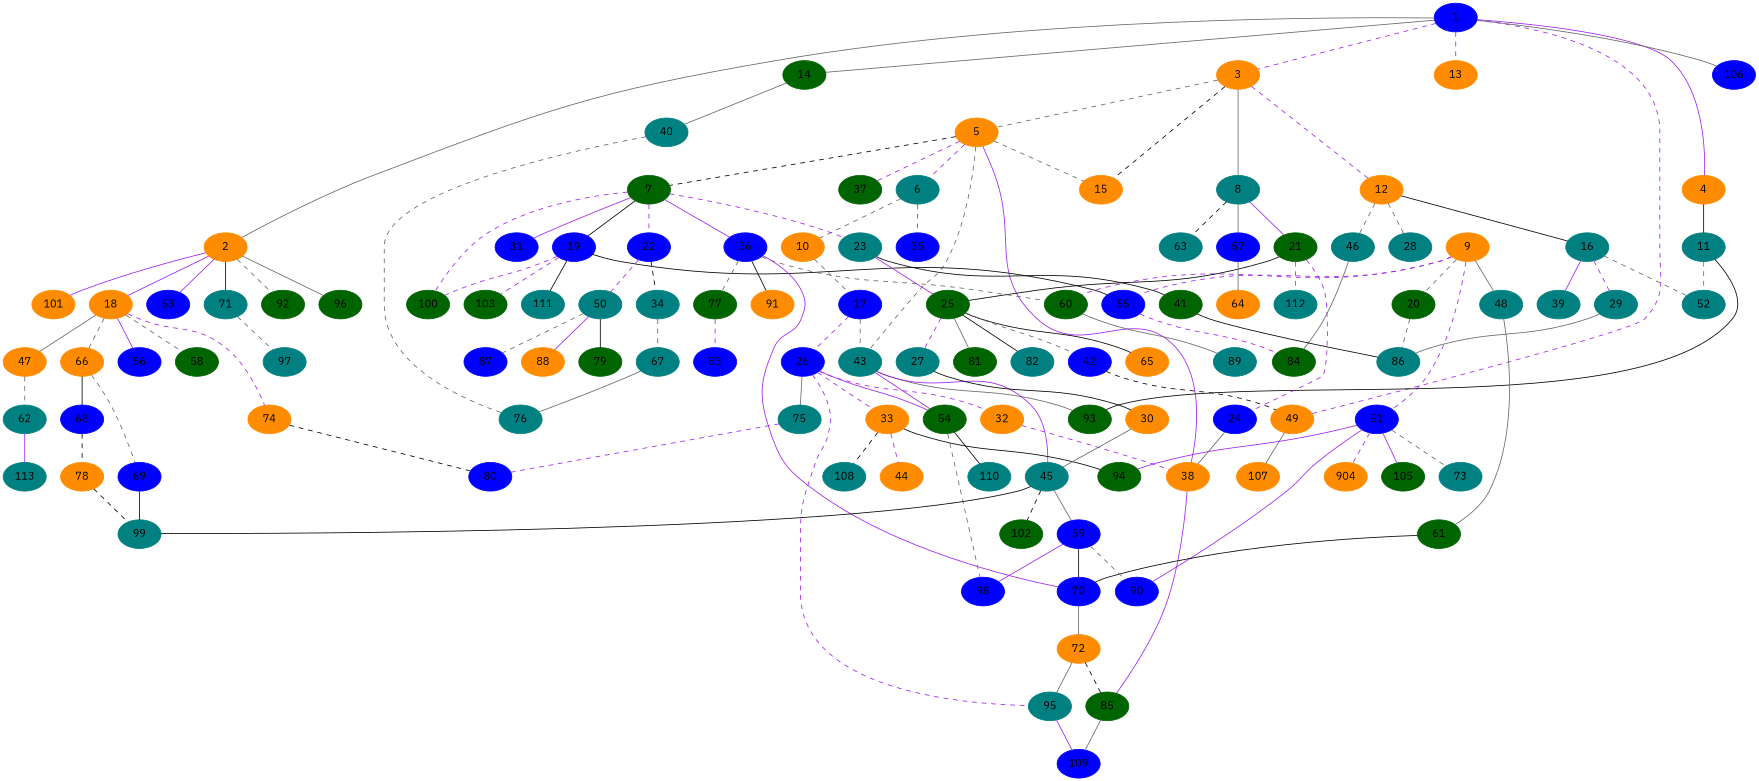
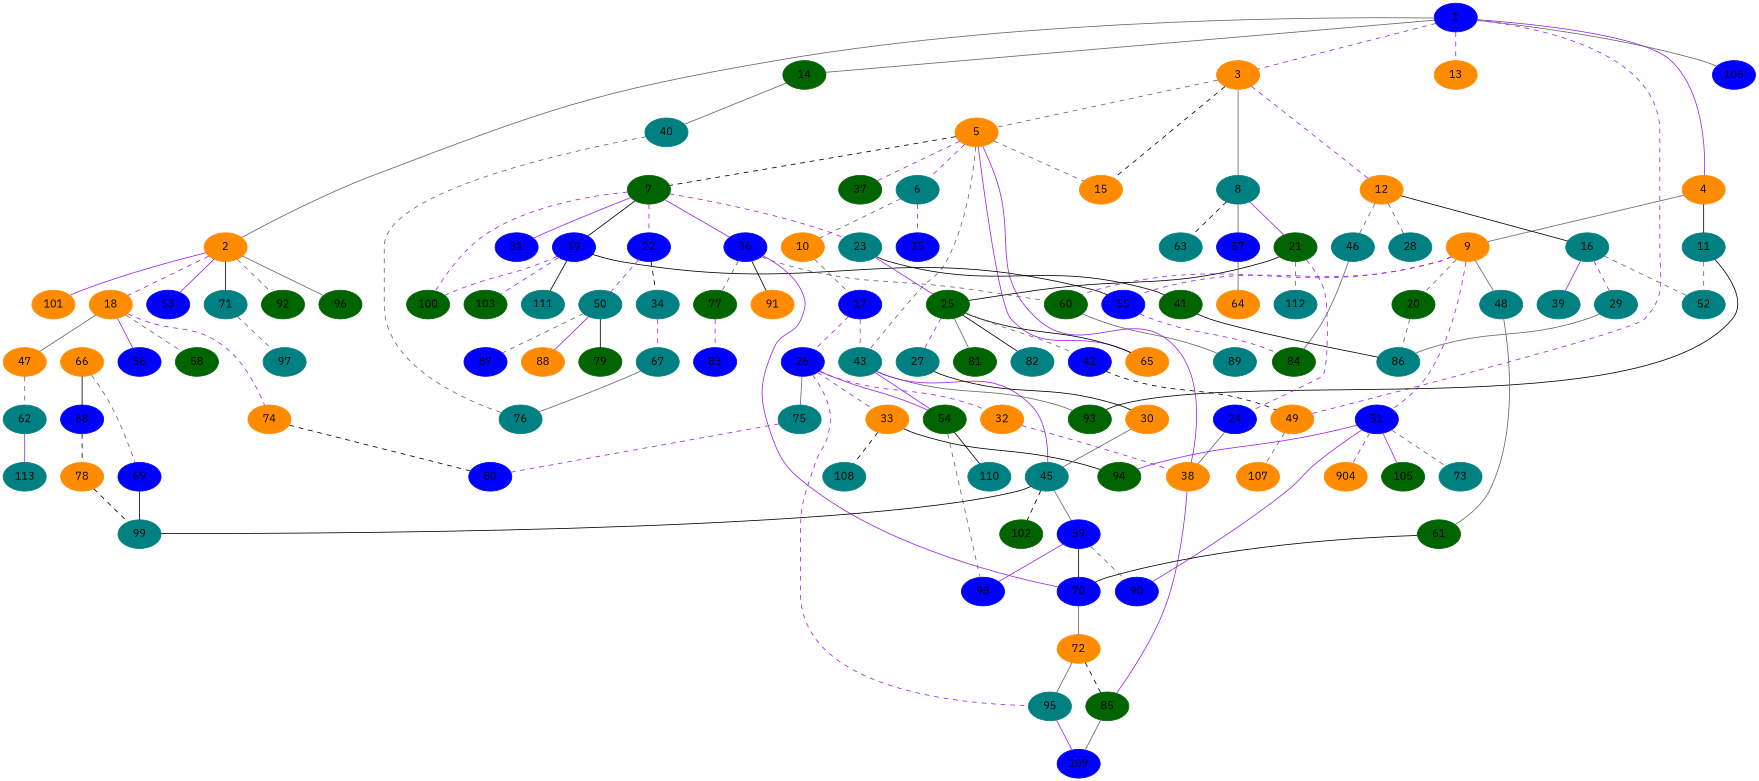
edge "4" -- "9": added
edge "2" -- "18": style solid -> dashed
edge "5" -- "65": added
edge "18" -- "66": removed
edge "49" -- "107": style solid -> dashed
node "44": removed
